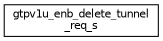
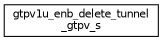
node "gtpv1u_enb_delete_tunnel _req_s": label "gtpv1u_enb_delete_tunnel _req_s" -> "gtpv1u_enb_delete_tunnel _gtpv_s"
